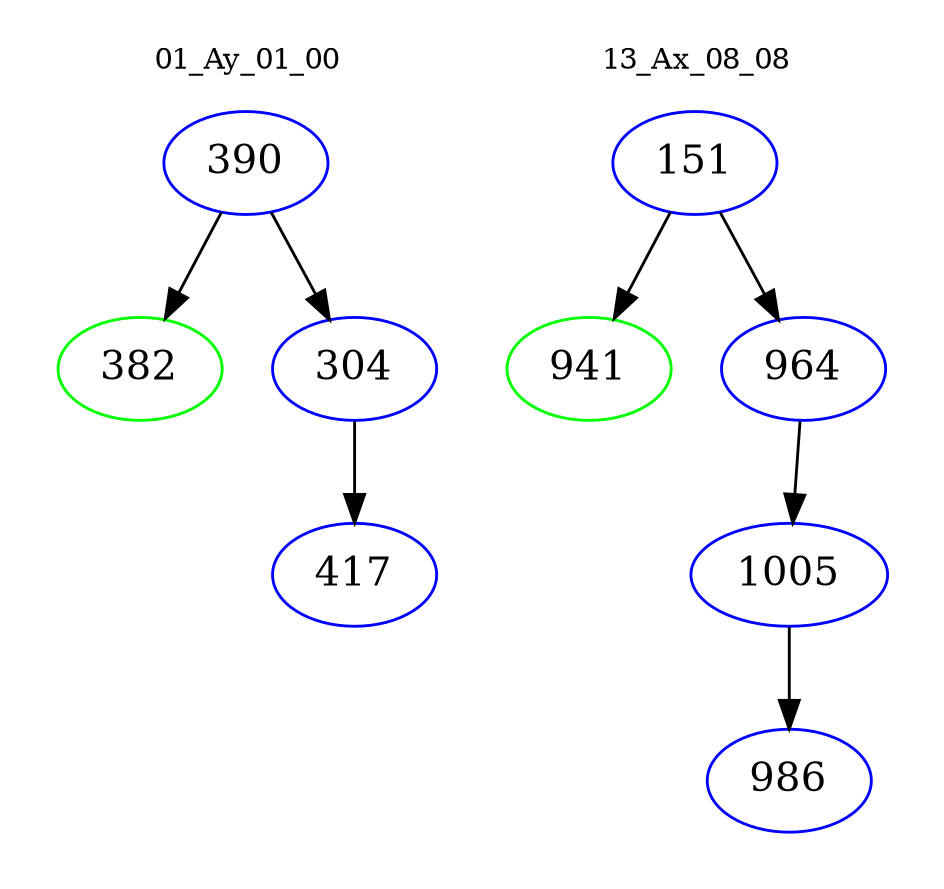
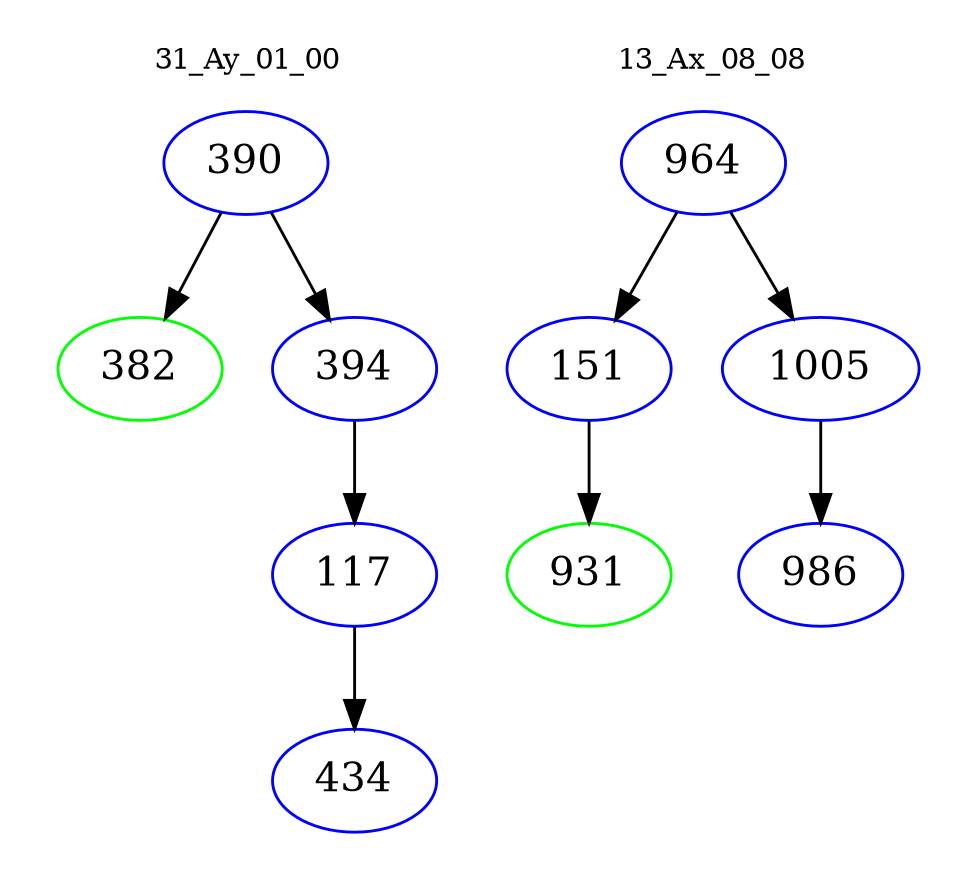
cluster "01_Ay_01_00": label "01_Ay_01_00" -> "31_Ay_01_00"
edge "151" -> "964": reversed
node "304": label "304" -> "394"
node "941": label "941" -> "931"
node "417": label "417" -> "117"
node "434": added
